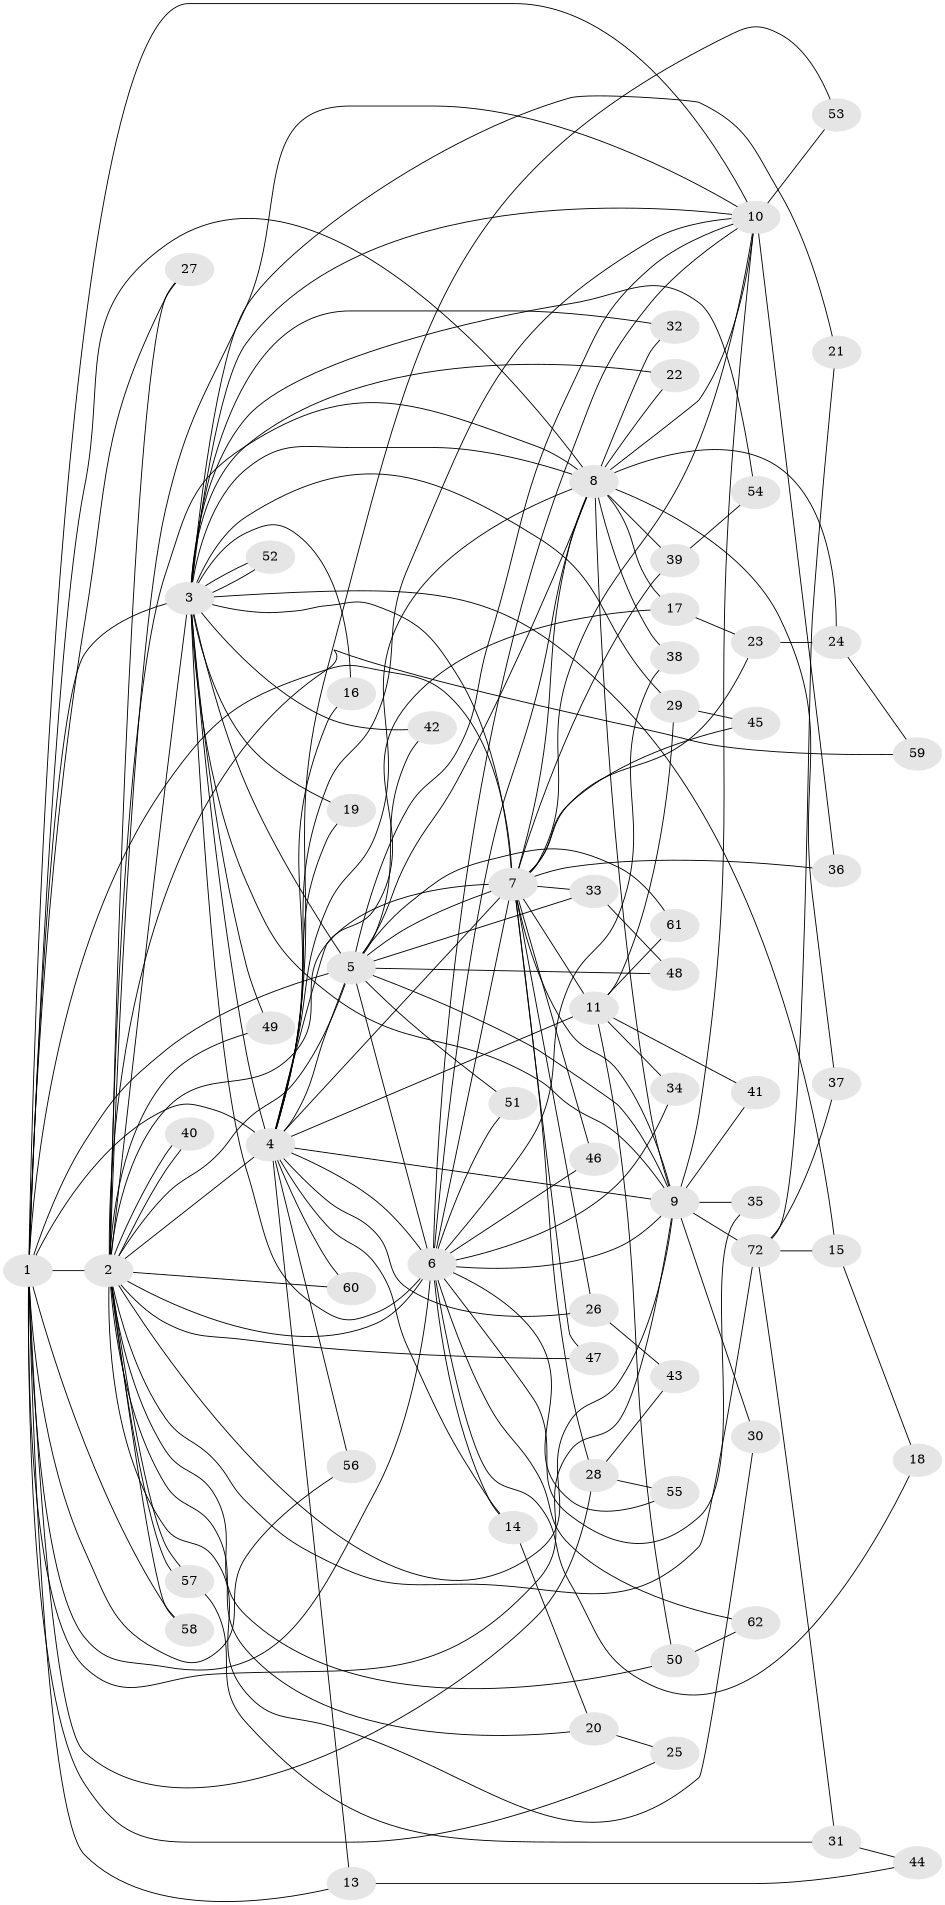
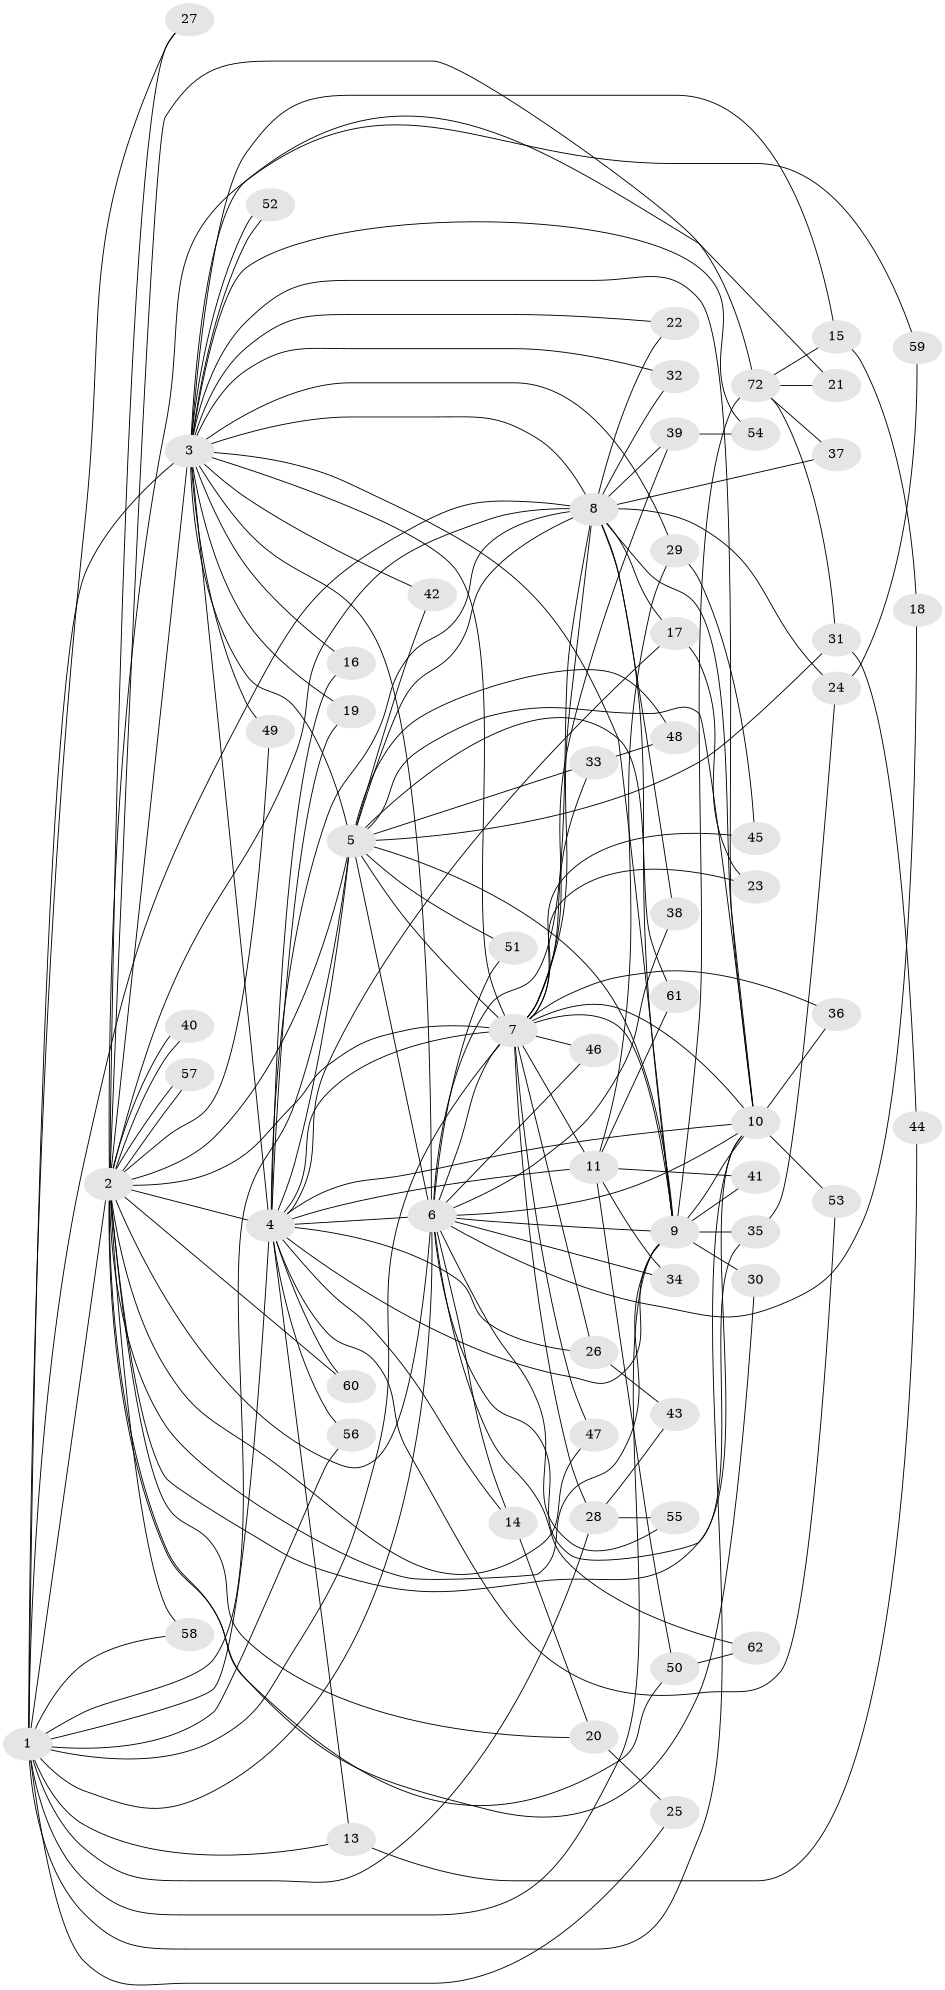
edge "23" -- "24": now "35" -- "24"
edge "57" -- "31": now "5" -- "31"
